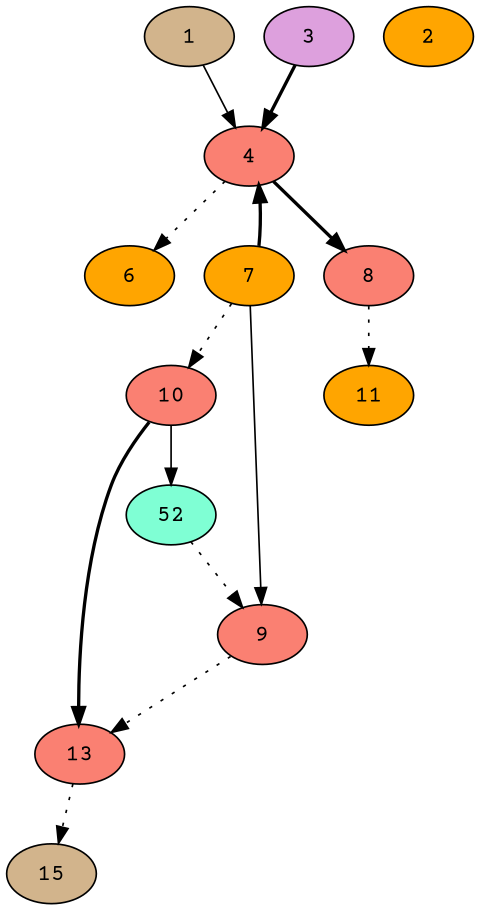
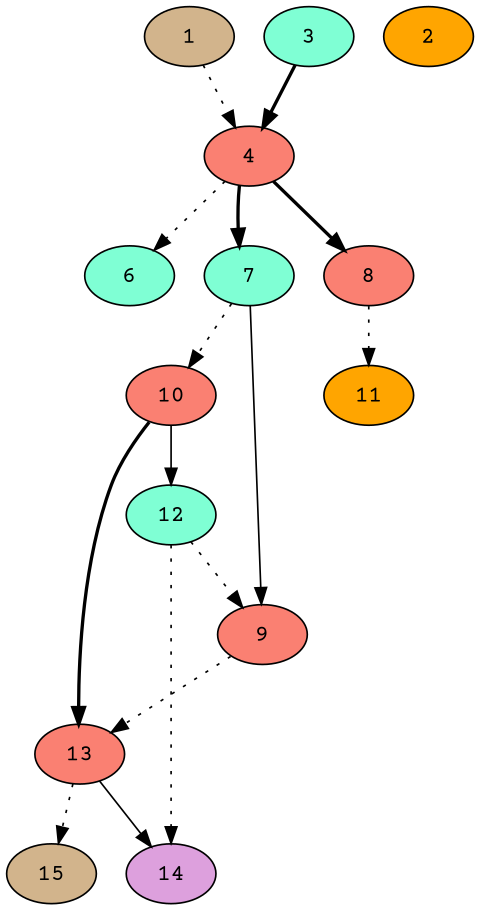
node "3": fillcolor plum -> aquamarine
edge "1" -> "4": style solid -> dotted
edge "7" -> "4": reversed
node "6": fillcolor orange -> aquamarine
node "7": fillcolor orange -> aquamarine
node "52": label "52" -> "12"
node "14": added
